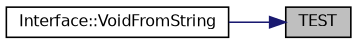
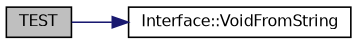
edge "Interface::VoidFromString" -> "TEST": reversed
